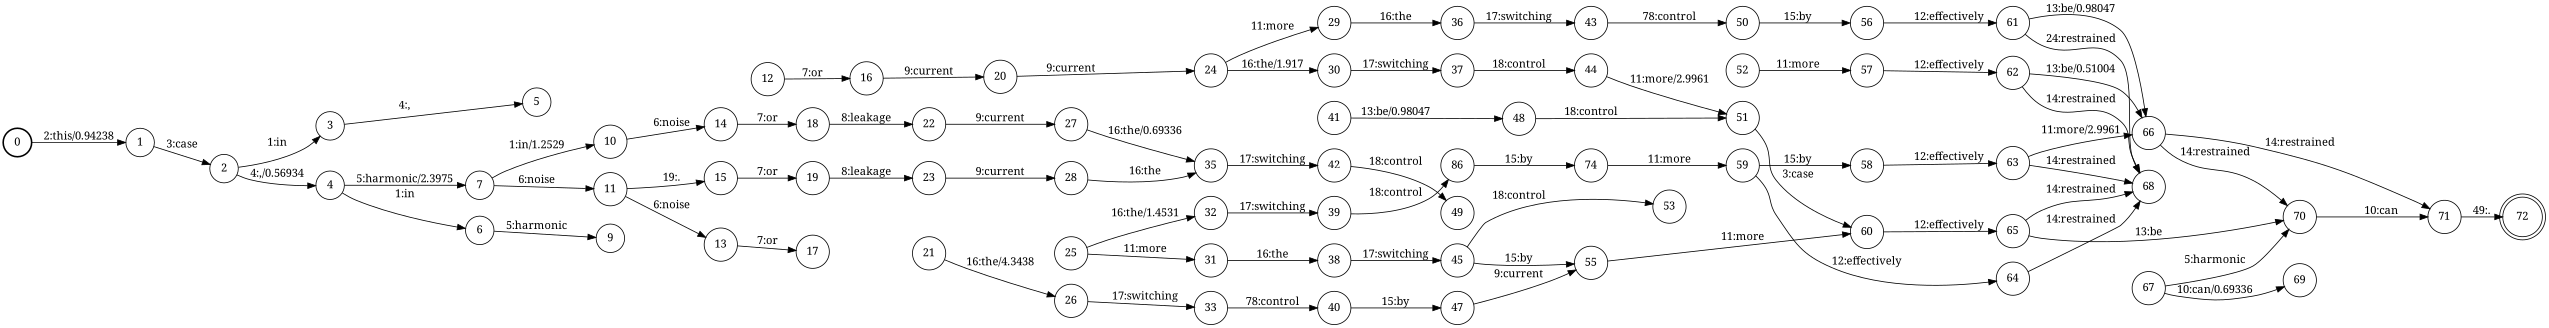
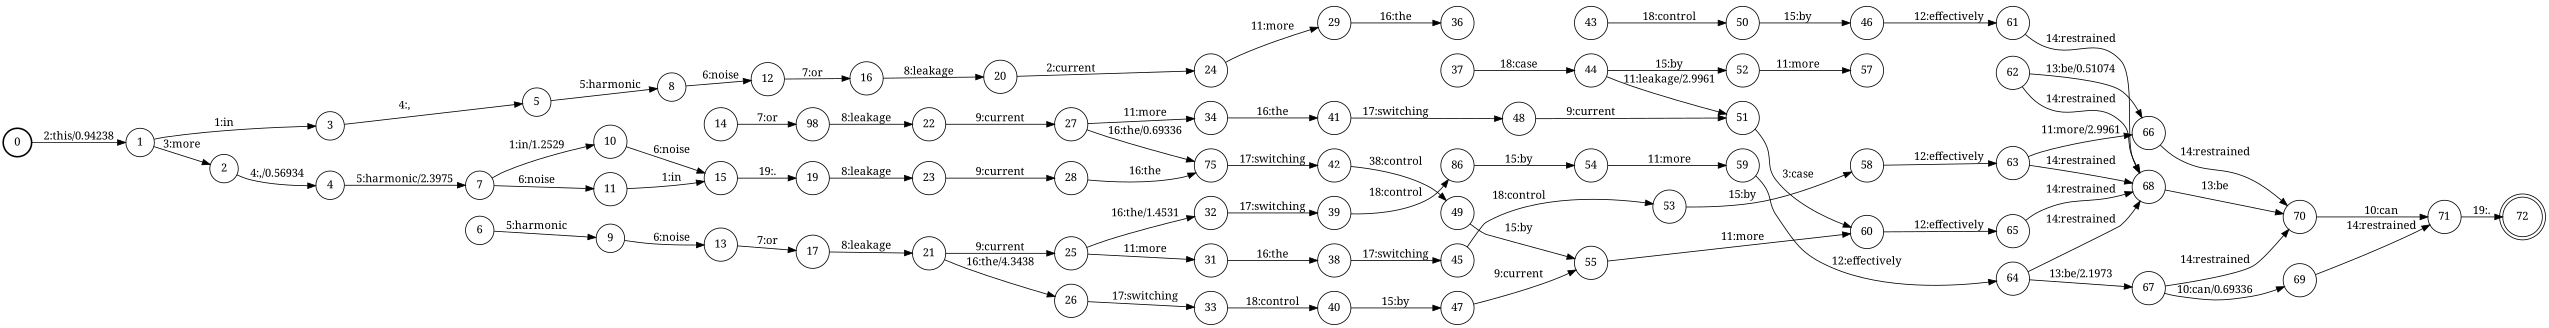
edge "43" -> "50": label "78:control" -> "18:control"
edge "36" -> "43": removed, label "17:switching"
node "56": label "56" -> "46"
edge "61" -> "66": removed, label "13:be/0.98047"
edge "61" -> "68": label "24:restrained" -> "14:restrained"
edge "37" -> "44": label "18:control" -> "18:case"
edge "20" -> "24": label "9:current" -> "2:current"
edge "62" -> "66": label "13:be/0.51004" -> "13:be/0.51074"
node "30": removed
edge "44" -> "52": added, label "15:by"
edge "16" -> "20": label "9:current" -> "8:leakage"
edge "57" -> "62": removed, label "12:effectively"
edge "44" -> "51": label "11:more/2.9961" -> "11:leakage/2.9961"
node "8": added
edge "41" -> "48": label "13:be/0.98047" -> "17:switching"
edge "48" -> "51": label "18:control" -> "9:current"
node "34": added
node "18": label "18" -> "98"
edge "10" -> "14": now "10" -> "15"
edge "1" -> "2": label "3:case" -> "3:more"
edge "66" -> "71": now "69" -> "71"
edge "2" -> "3": now "1" -> "3"
edge "42" -> "49": label "18:control" -> "38:control"
node "35": label "35" -> "75"
node "74": label "74" -> "54"
edge "59" -> "58": now "53" -> "58"
edge "15" -> "19": label "7:or" -> "19:."
edge "11" -> "15": label "19:." -> "1:in"
edge "71" -> "72": label "49:." -> "19:."
edge "4" -> "6": removed, label "1:in"
edge "11" -> "13": now "9" -> "13"
edge "65" -> "70": now "68" -> "70"
edge "17" -> "21": added, label "8:leakage"
edge "21" -> "25": added, label "9:current"
edge "67" -> "70": label "5:harmonic" -> "14:restrained"
edge "45" -> "55": now "49" -> "55"
edge "64" -> "67": added, label "13:be/2.1973"
edge "33" -> "40": label "78:control" -> "18:control"
